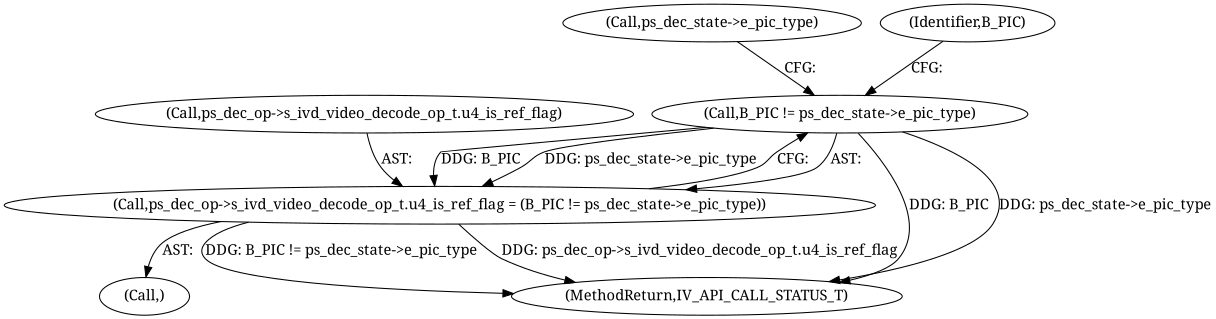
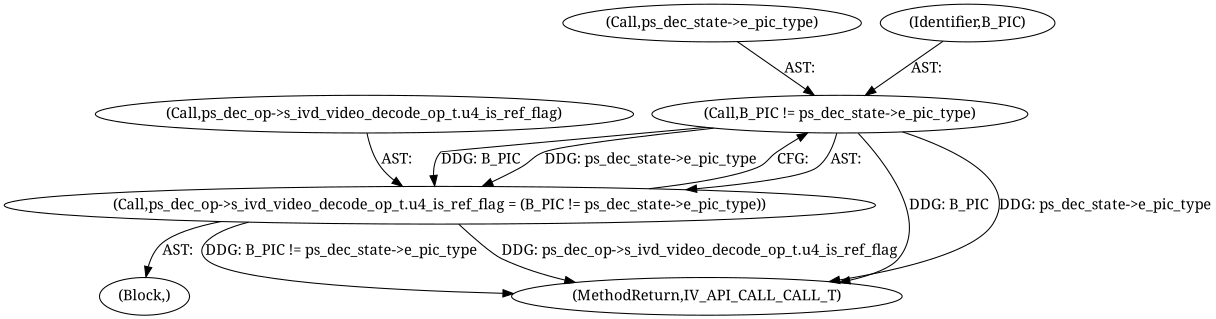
edge "(Call,ps_dec_state->e_pic_type)" -> "(Call,B_PIC != ps_dec_state->e_pic_type)": label "CFG: " -> "AST: "
edge "(Identifier,B_PIC)" -> "(Call,B_PIC != ps_dec_state->e_pic_type)": label "CFG: " -> "AST: "
node "(Call,)": label "(Call,)" -> "(Block,)"
node "(MethodReturn,IV_API_CALL_STATUS_T)": label "(MethodReturn,IV_API_CALL_STATUS_T)" -> "(MethodReturn,IV_API_CALL_CALL_T)"
